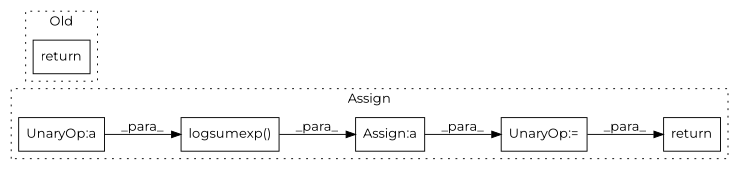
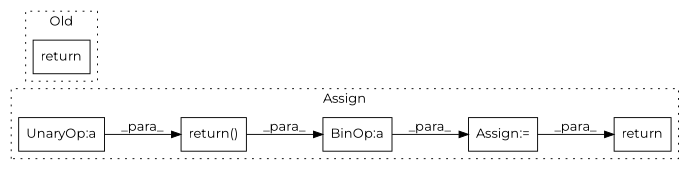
node "logsumexp()": label "logsumexp()" -> "return()"
node "Assign:a": label "Assign:a" -> "BinOp:a"
node "UnaryOp:=": label "UnaryOp:=" -> "Assign:="
